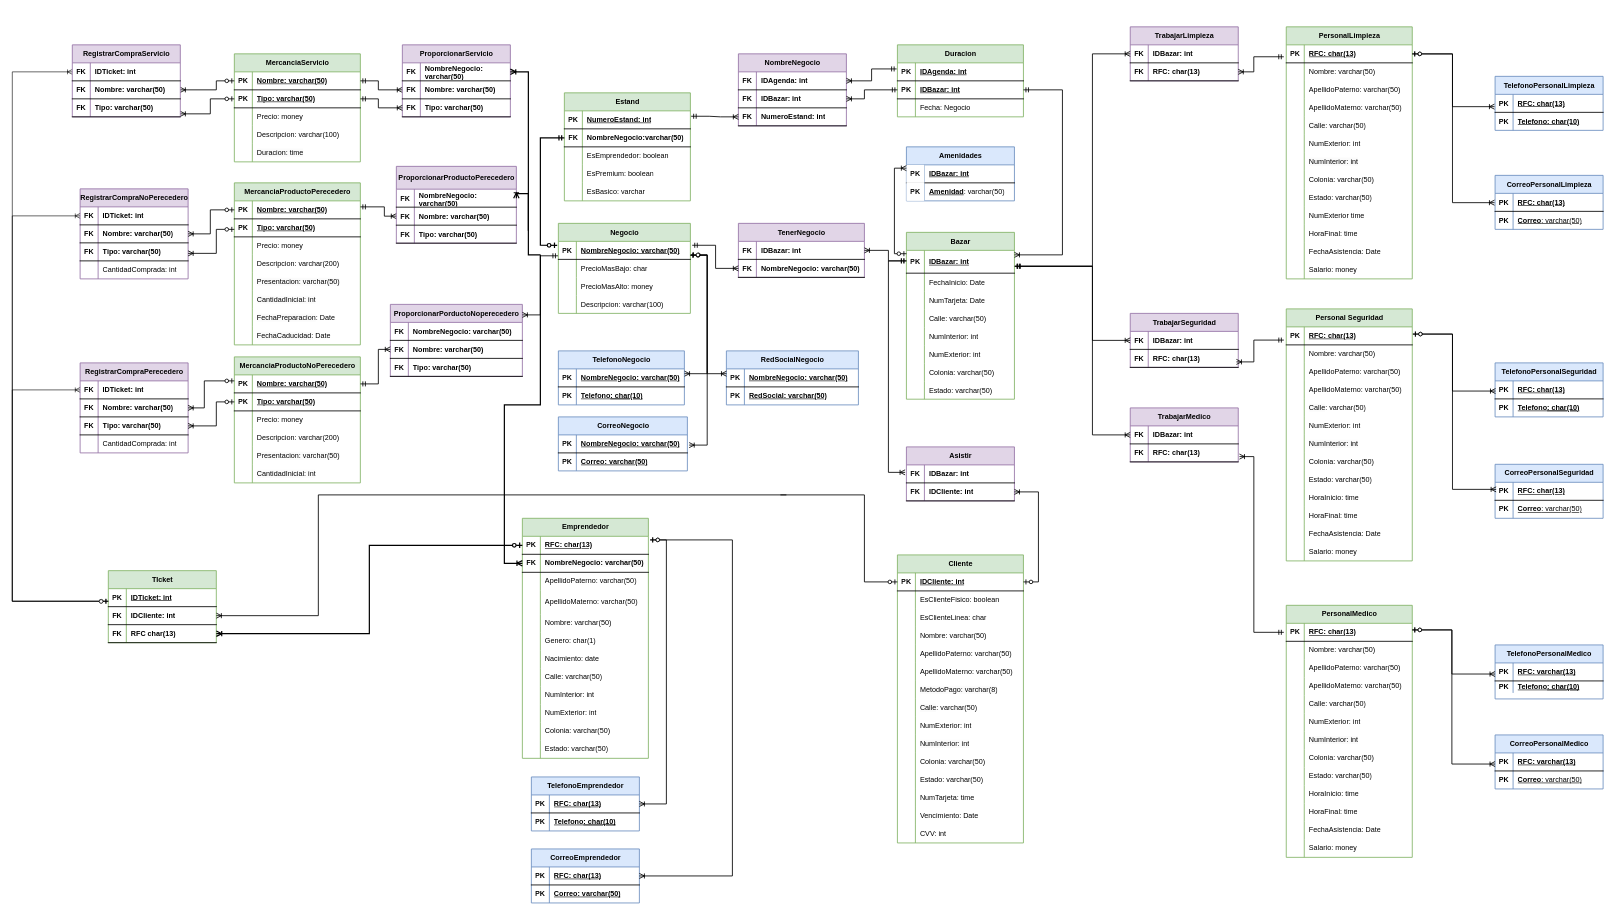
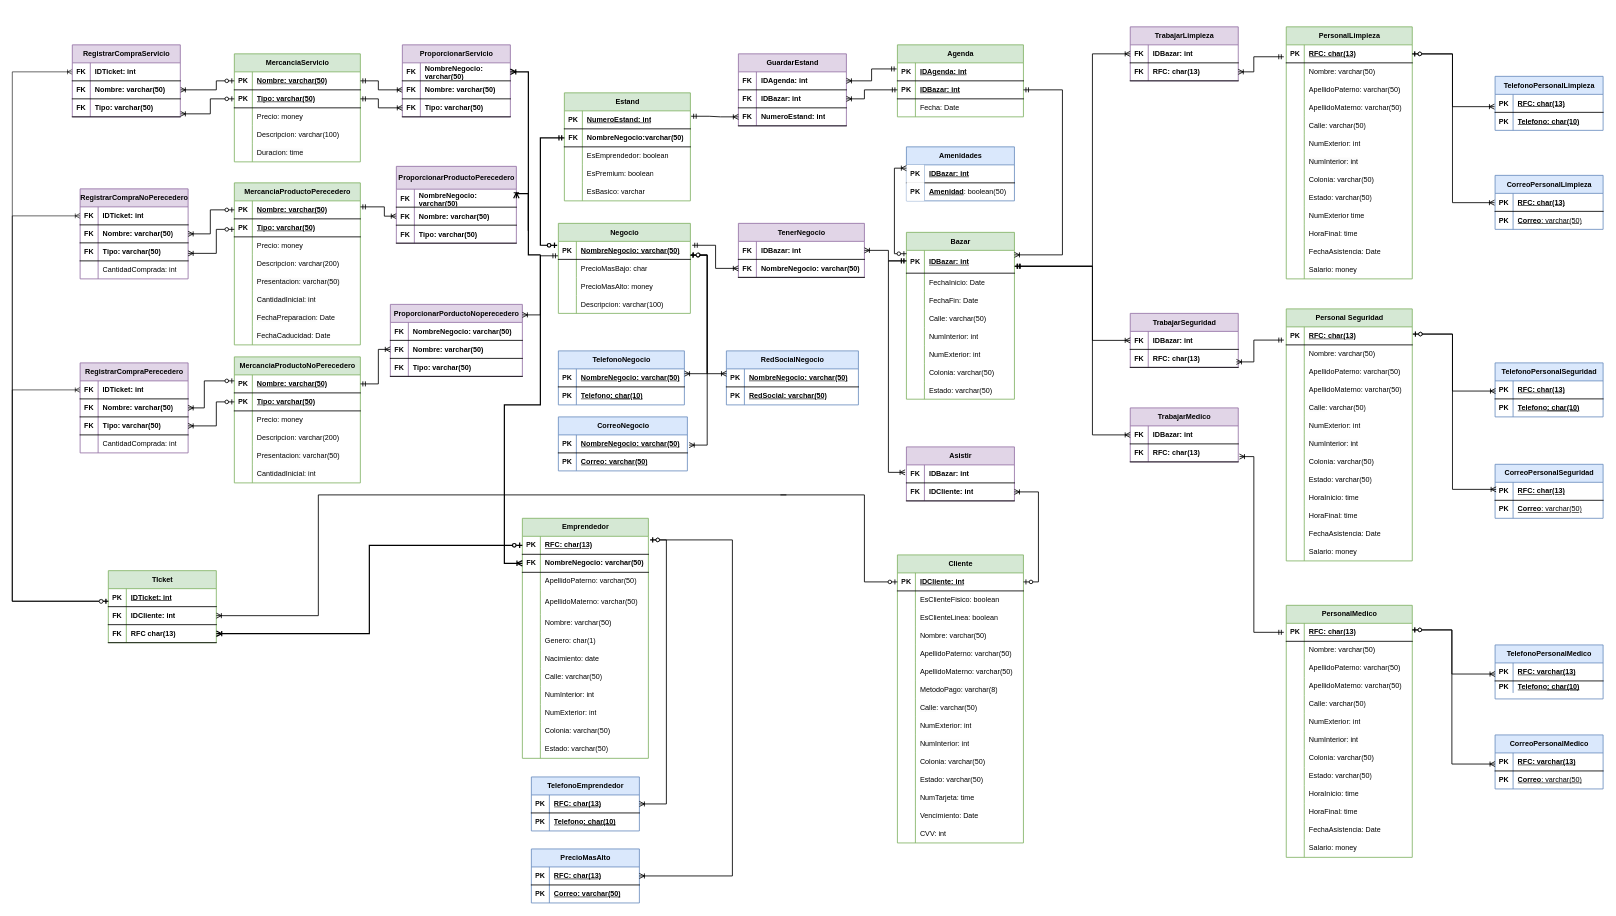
node "Duracion": label "Duracion" -> "Agenda"
node "NombreNegocio": label "NombreNegocio" -> "GuardarEstand"
node "Fecha: Negocio": label "Fecha: Negocio" -> "Fecha: Date"
node "Amenidad: varchar(50)": label "Amenidad: varchar(50)" -> "Amenidad: boolean(50)"
node "NumTarjeta: Date": label "NumTarjeta: Date" -> "FechaFin: Date"
node "EsClienteLinea: char": label "EsClienteLinea: char" -> "EsClienteLinea: boolean"
node "CorreoEmprendedor": label "CorreoEmprendedor" -> "PrecioMasAlto"
